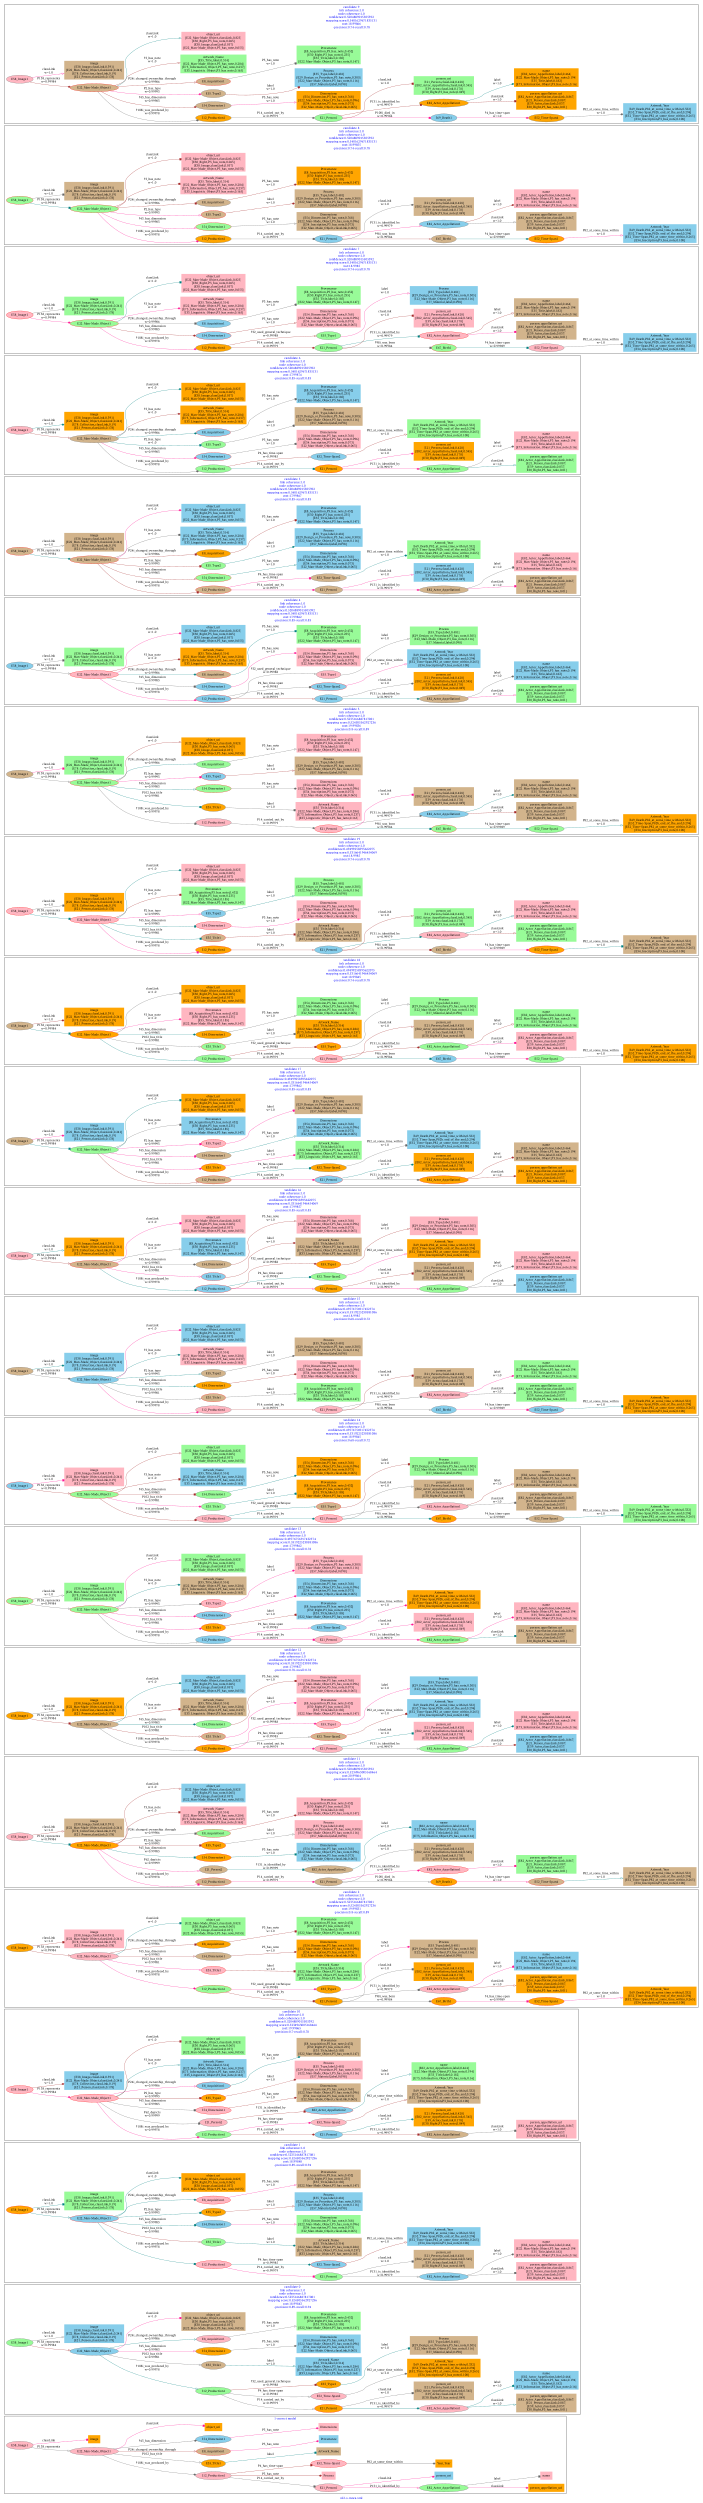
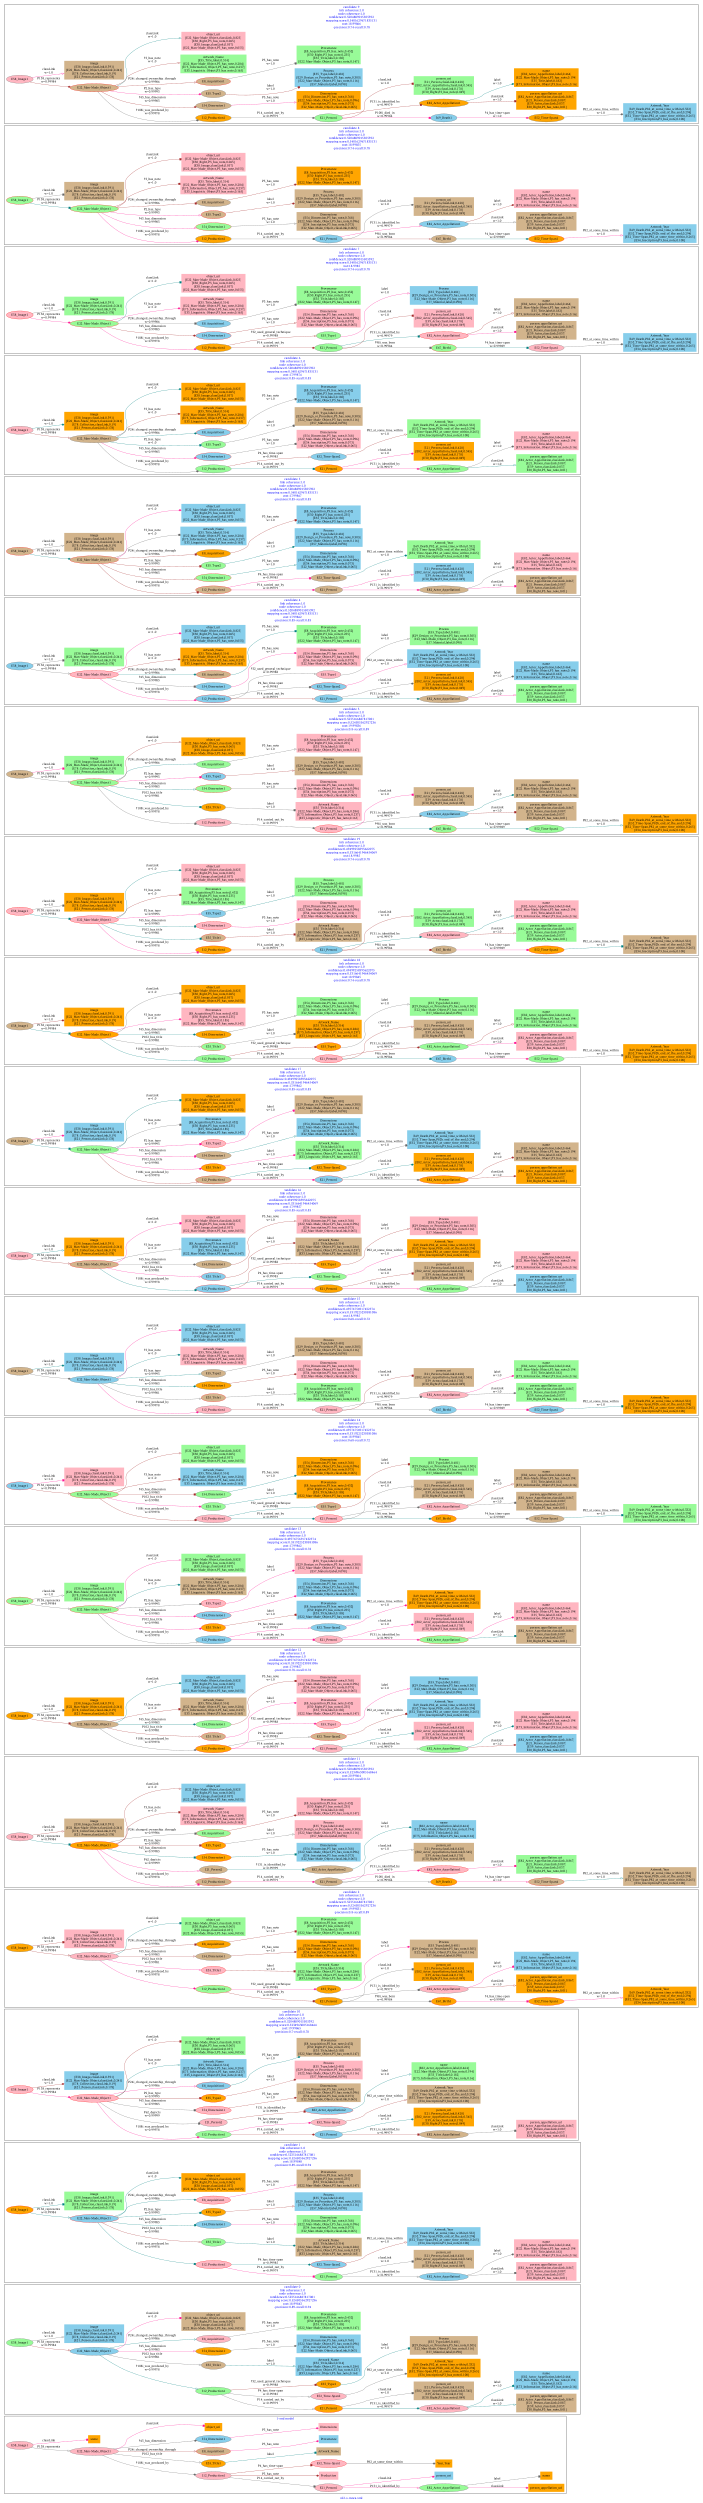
cluster "1-correct model": label "1-correct model" -> "1-end model"
node "image": label "image" -> "some"
node "Process": label "Process" -> "Production"
node "name": fillcolor lightpink -> orange
